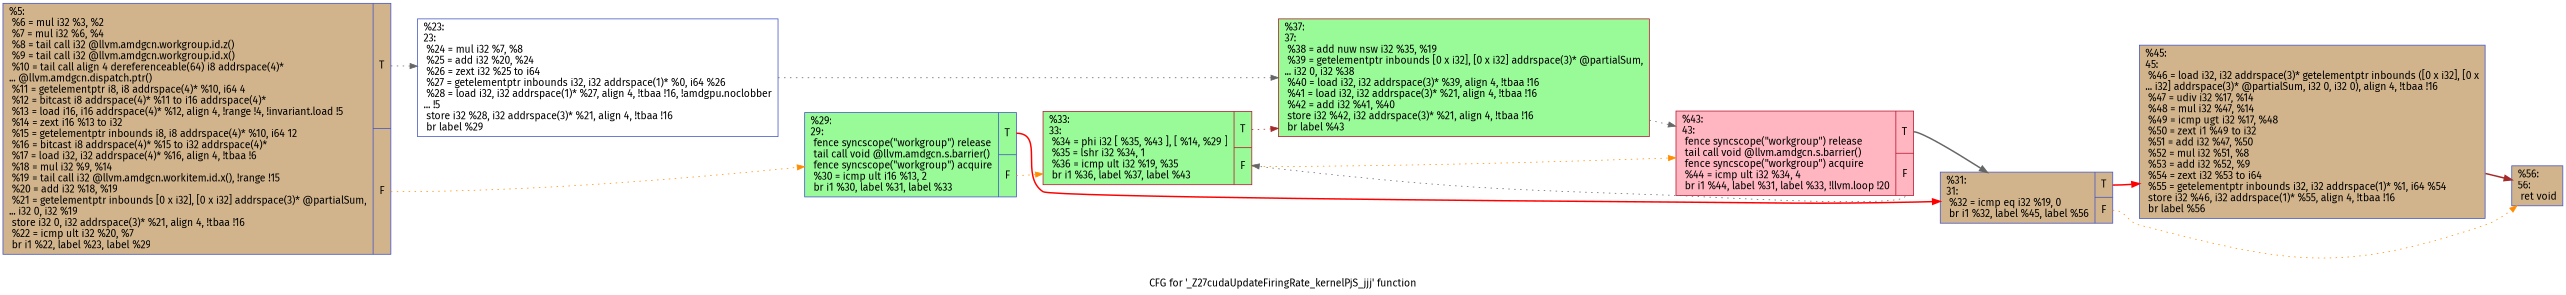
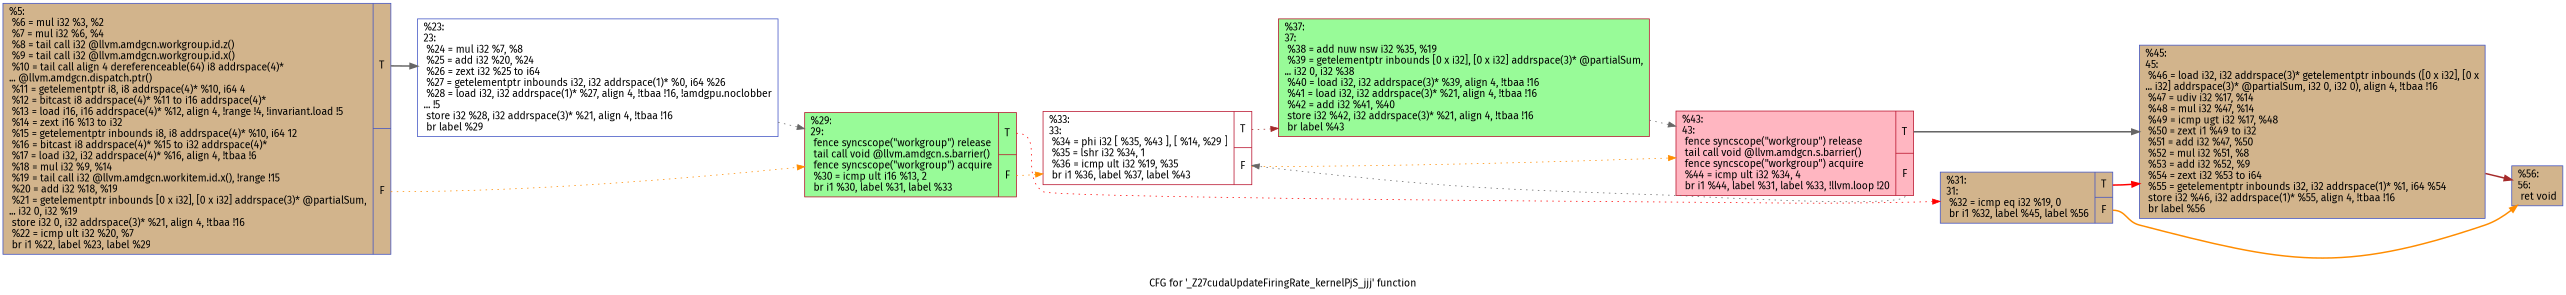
edge "%5:" -> "%23:": style dotted -> bold
edge "%23:" -> "%37:": now "%23:" -> "%29:"
node "%33:": fillcolor palegreen -> white
edge "%43:" -> "%31:": now "%43:" -> "%45:"
node "%29:": color #3d50c3ff -> #b70d28ff
edge "%29:" -> "%31:": style bold -> dotted
edge "%31:" -> "%56:": style dotted -> bold
